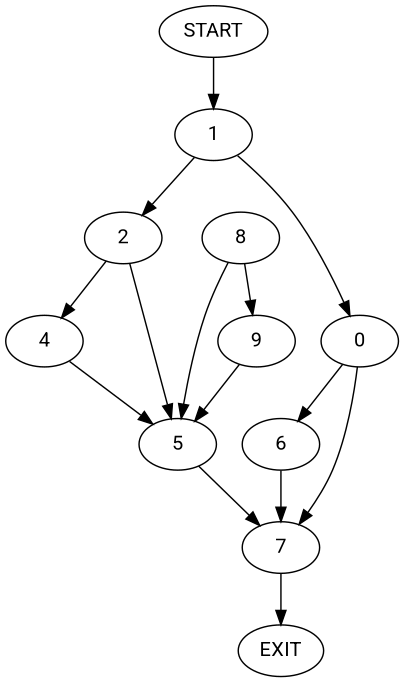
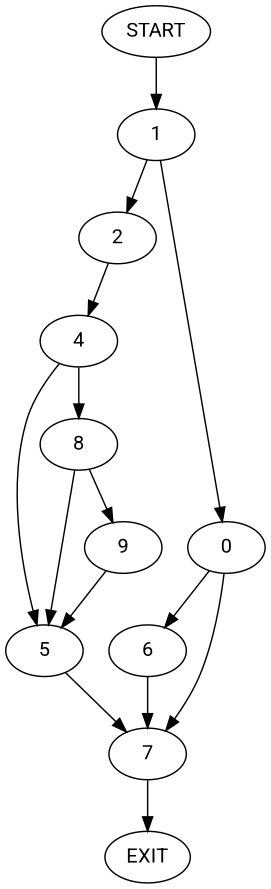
edge "2" -> "5": removed
edge "4" -> "8": added
